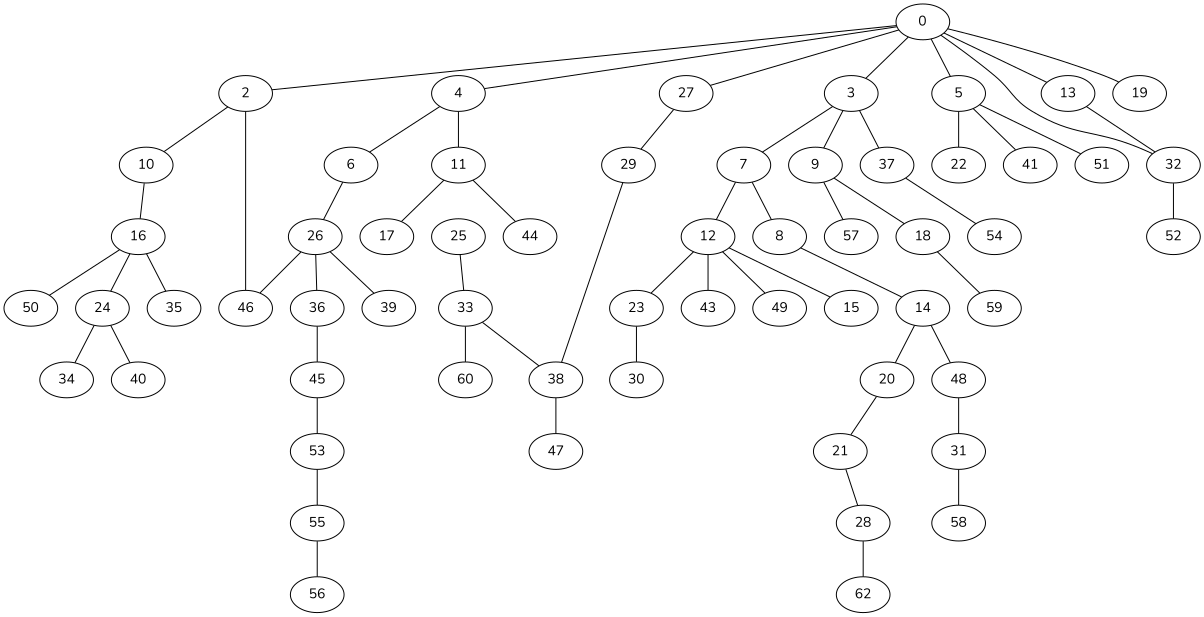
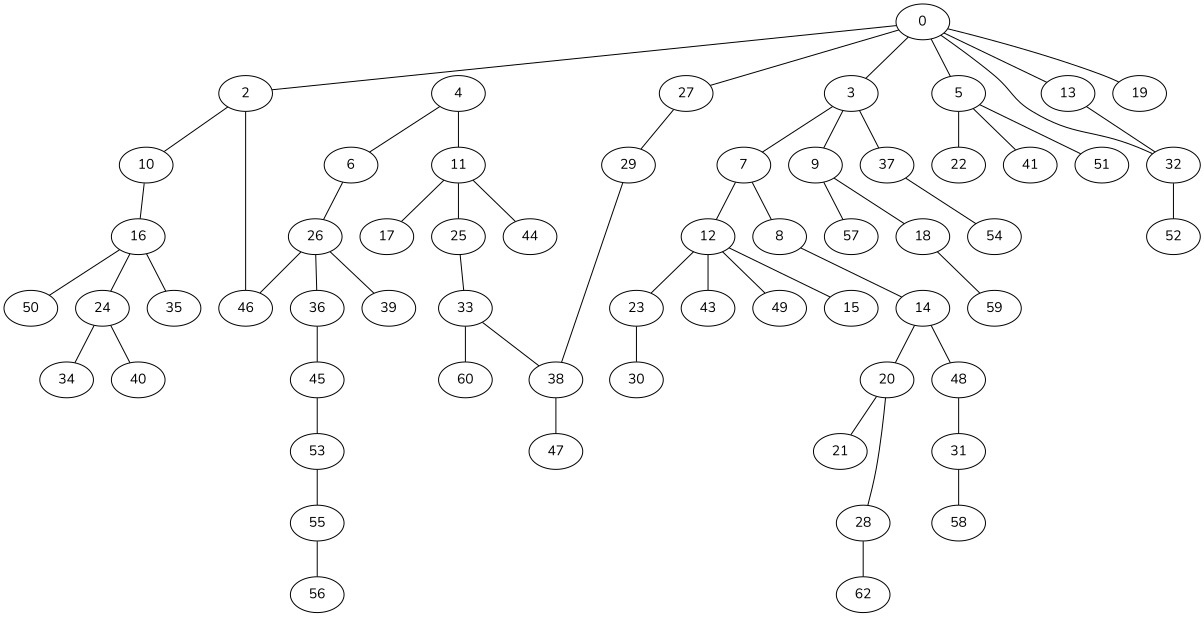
edge "0" -- "4": removed
edge "11" -- "25": added
edge "21" -- "28": now "20" -- "28"
